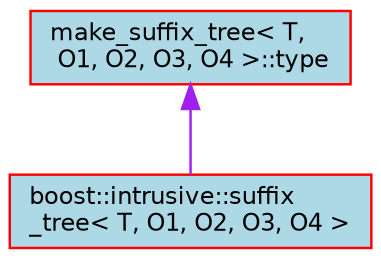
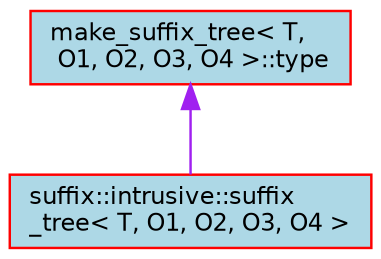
node "boost::intrusive::suffix _tree< T, O1, O2, O3, O4 >": label "boost::intrusive::suffix _tree< T, O1, O2, O3, O4 >" -> "suffix::intrusive::suffix _tree< T, O1, O2, O3, O4 >"
